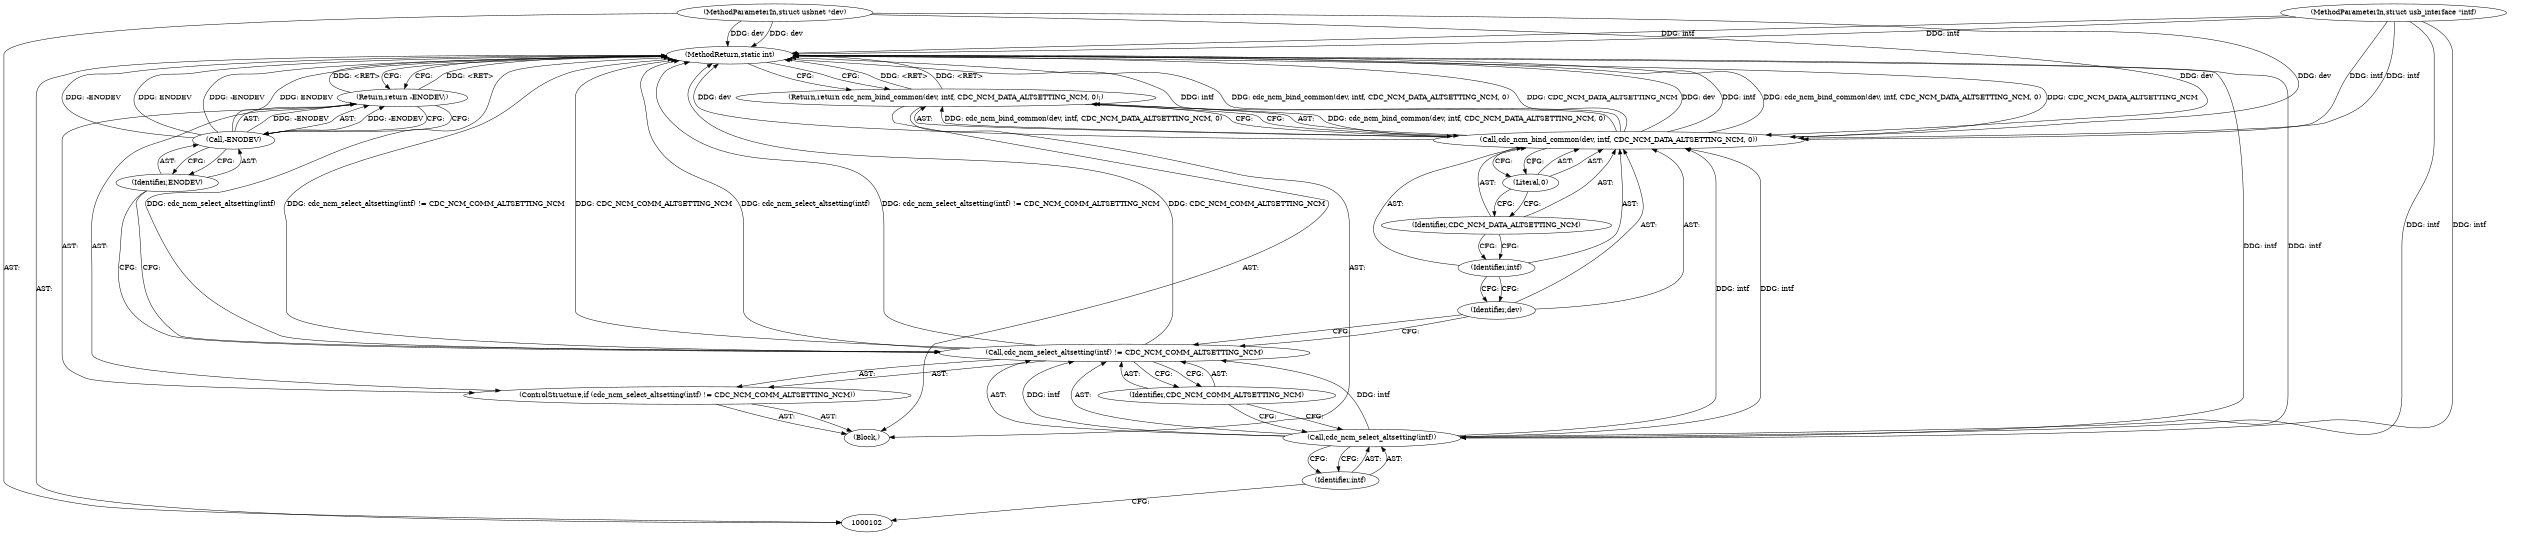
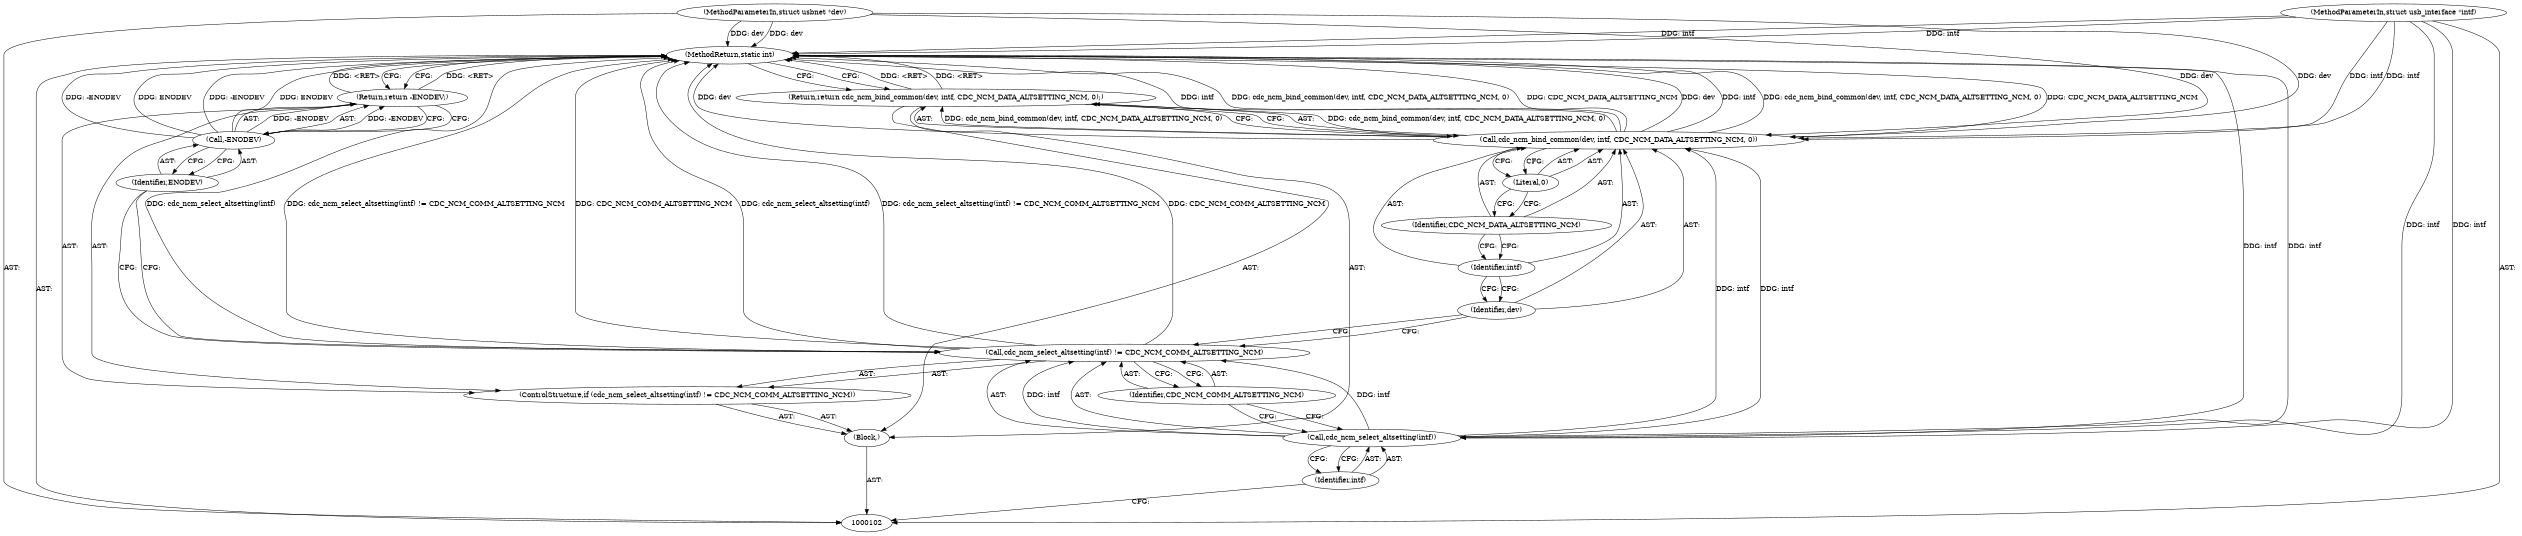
edge "(Block,)" -> "1000102": added, label "AST:"
edge "(MethodParameterIn,struct usb_interface *intf)" -> "1000102": added, label "AST:"
